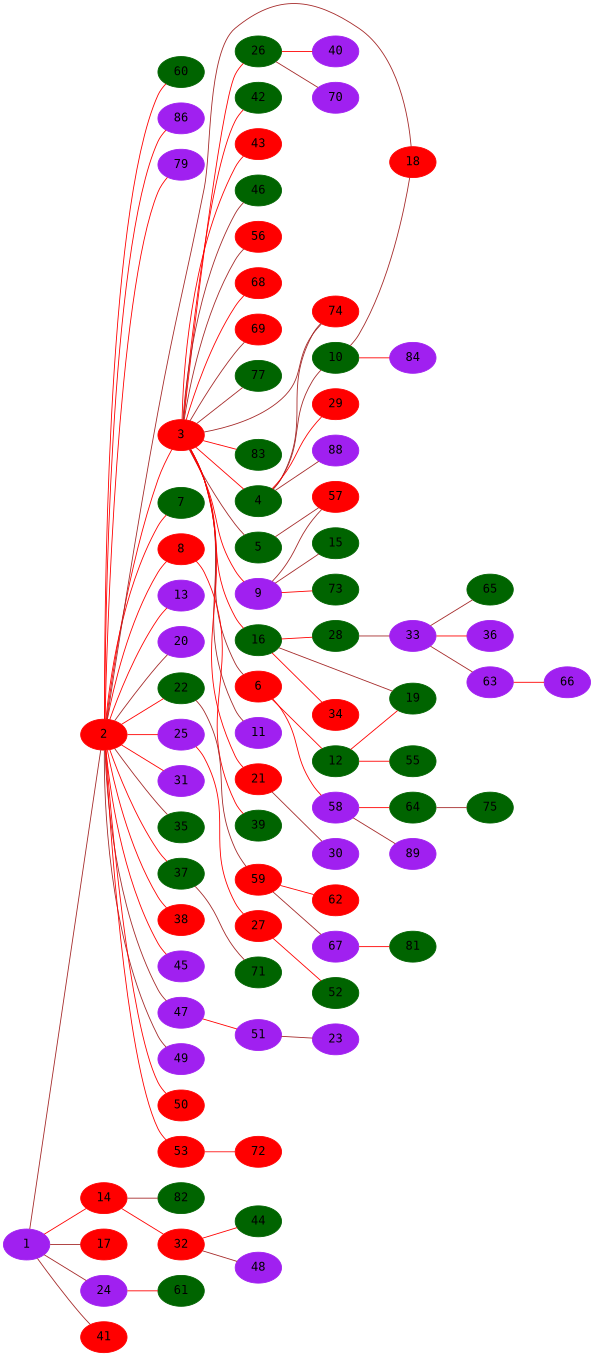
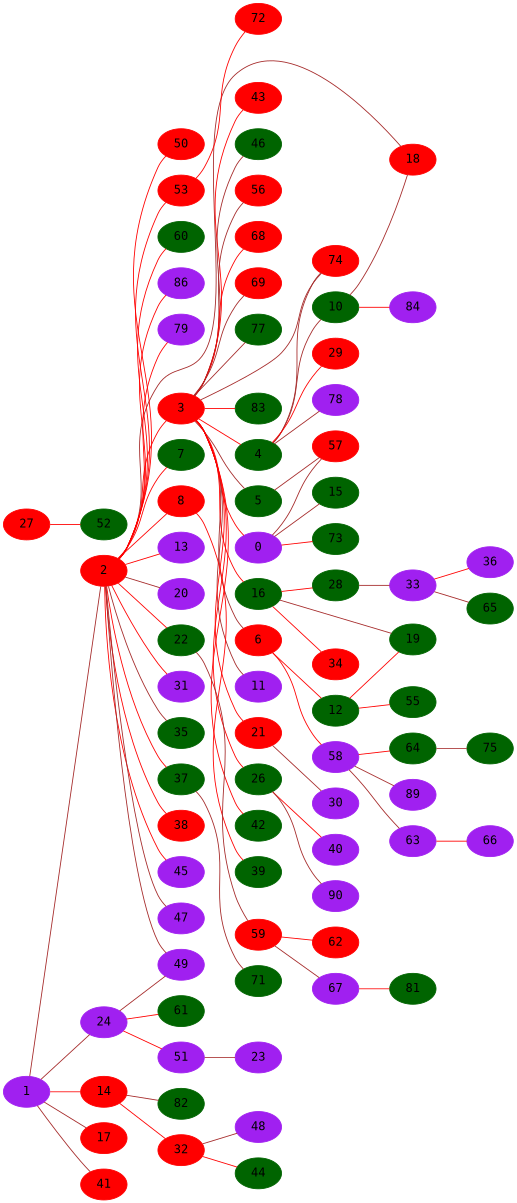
node "70": label "70" -> "90"
node "88": label "88" -> "78"
node "9": label "9" -> "0"
edge "33" -- "63": now "58" -- "63"
node "25": removed
edge "49" -- "24": added
edge "47" -- "51": now "24" -- "51"
